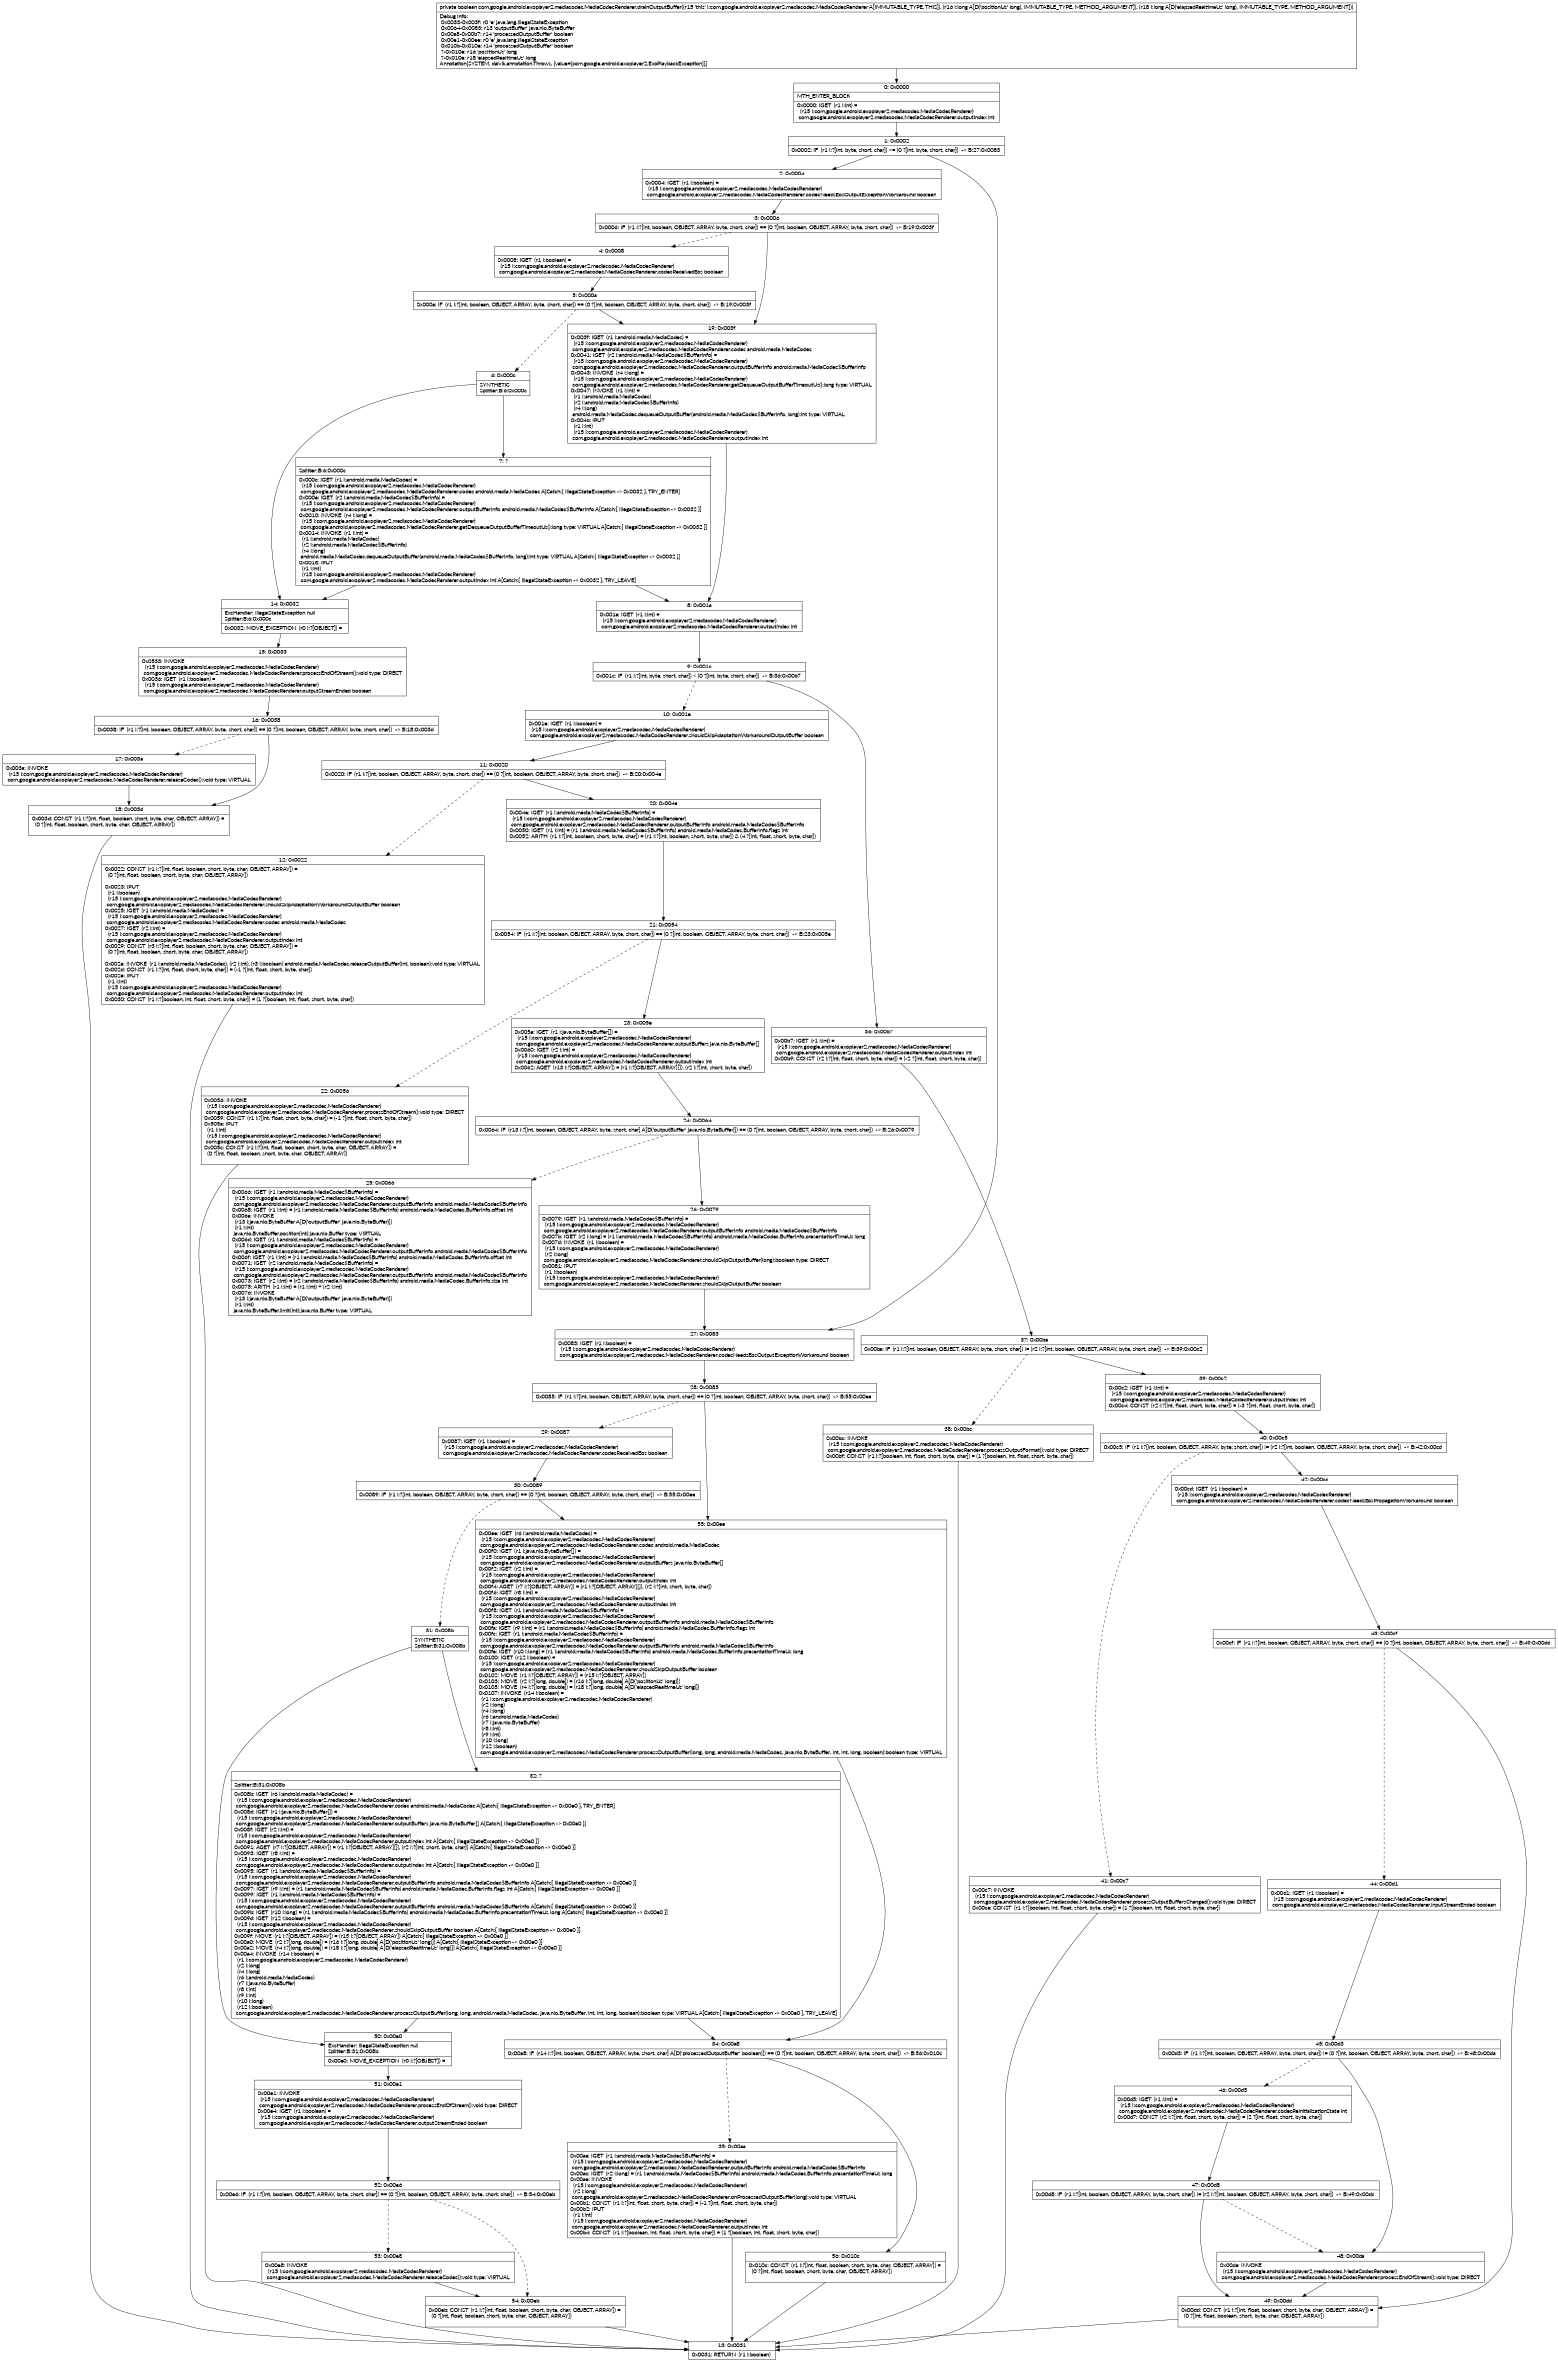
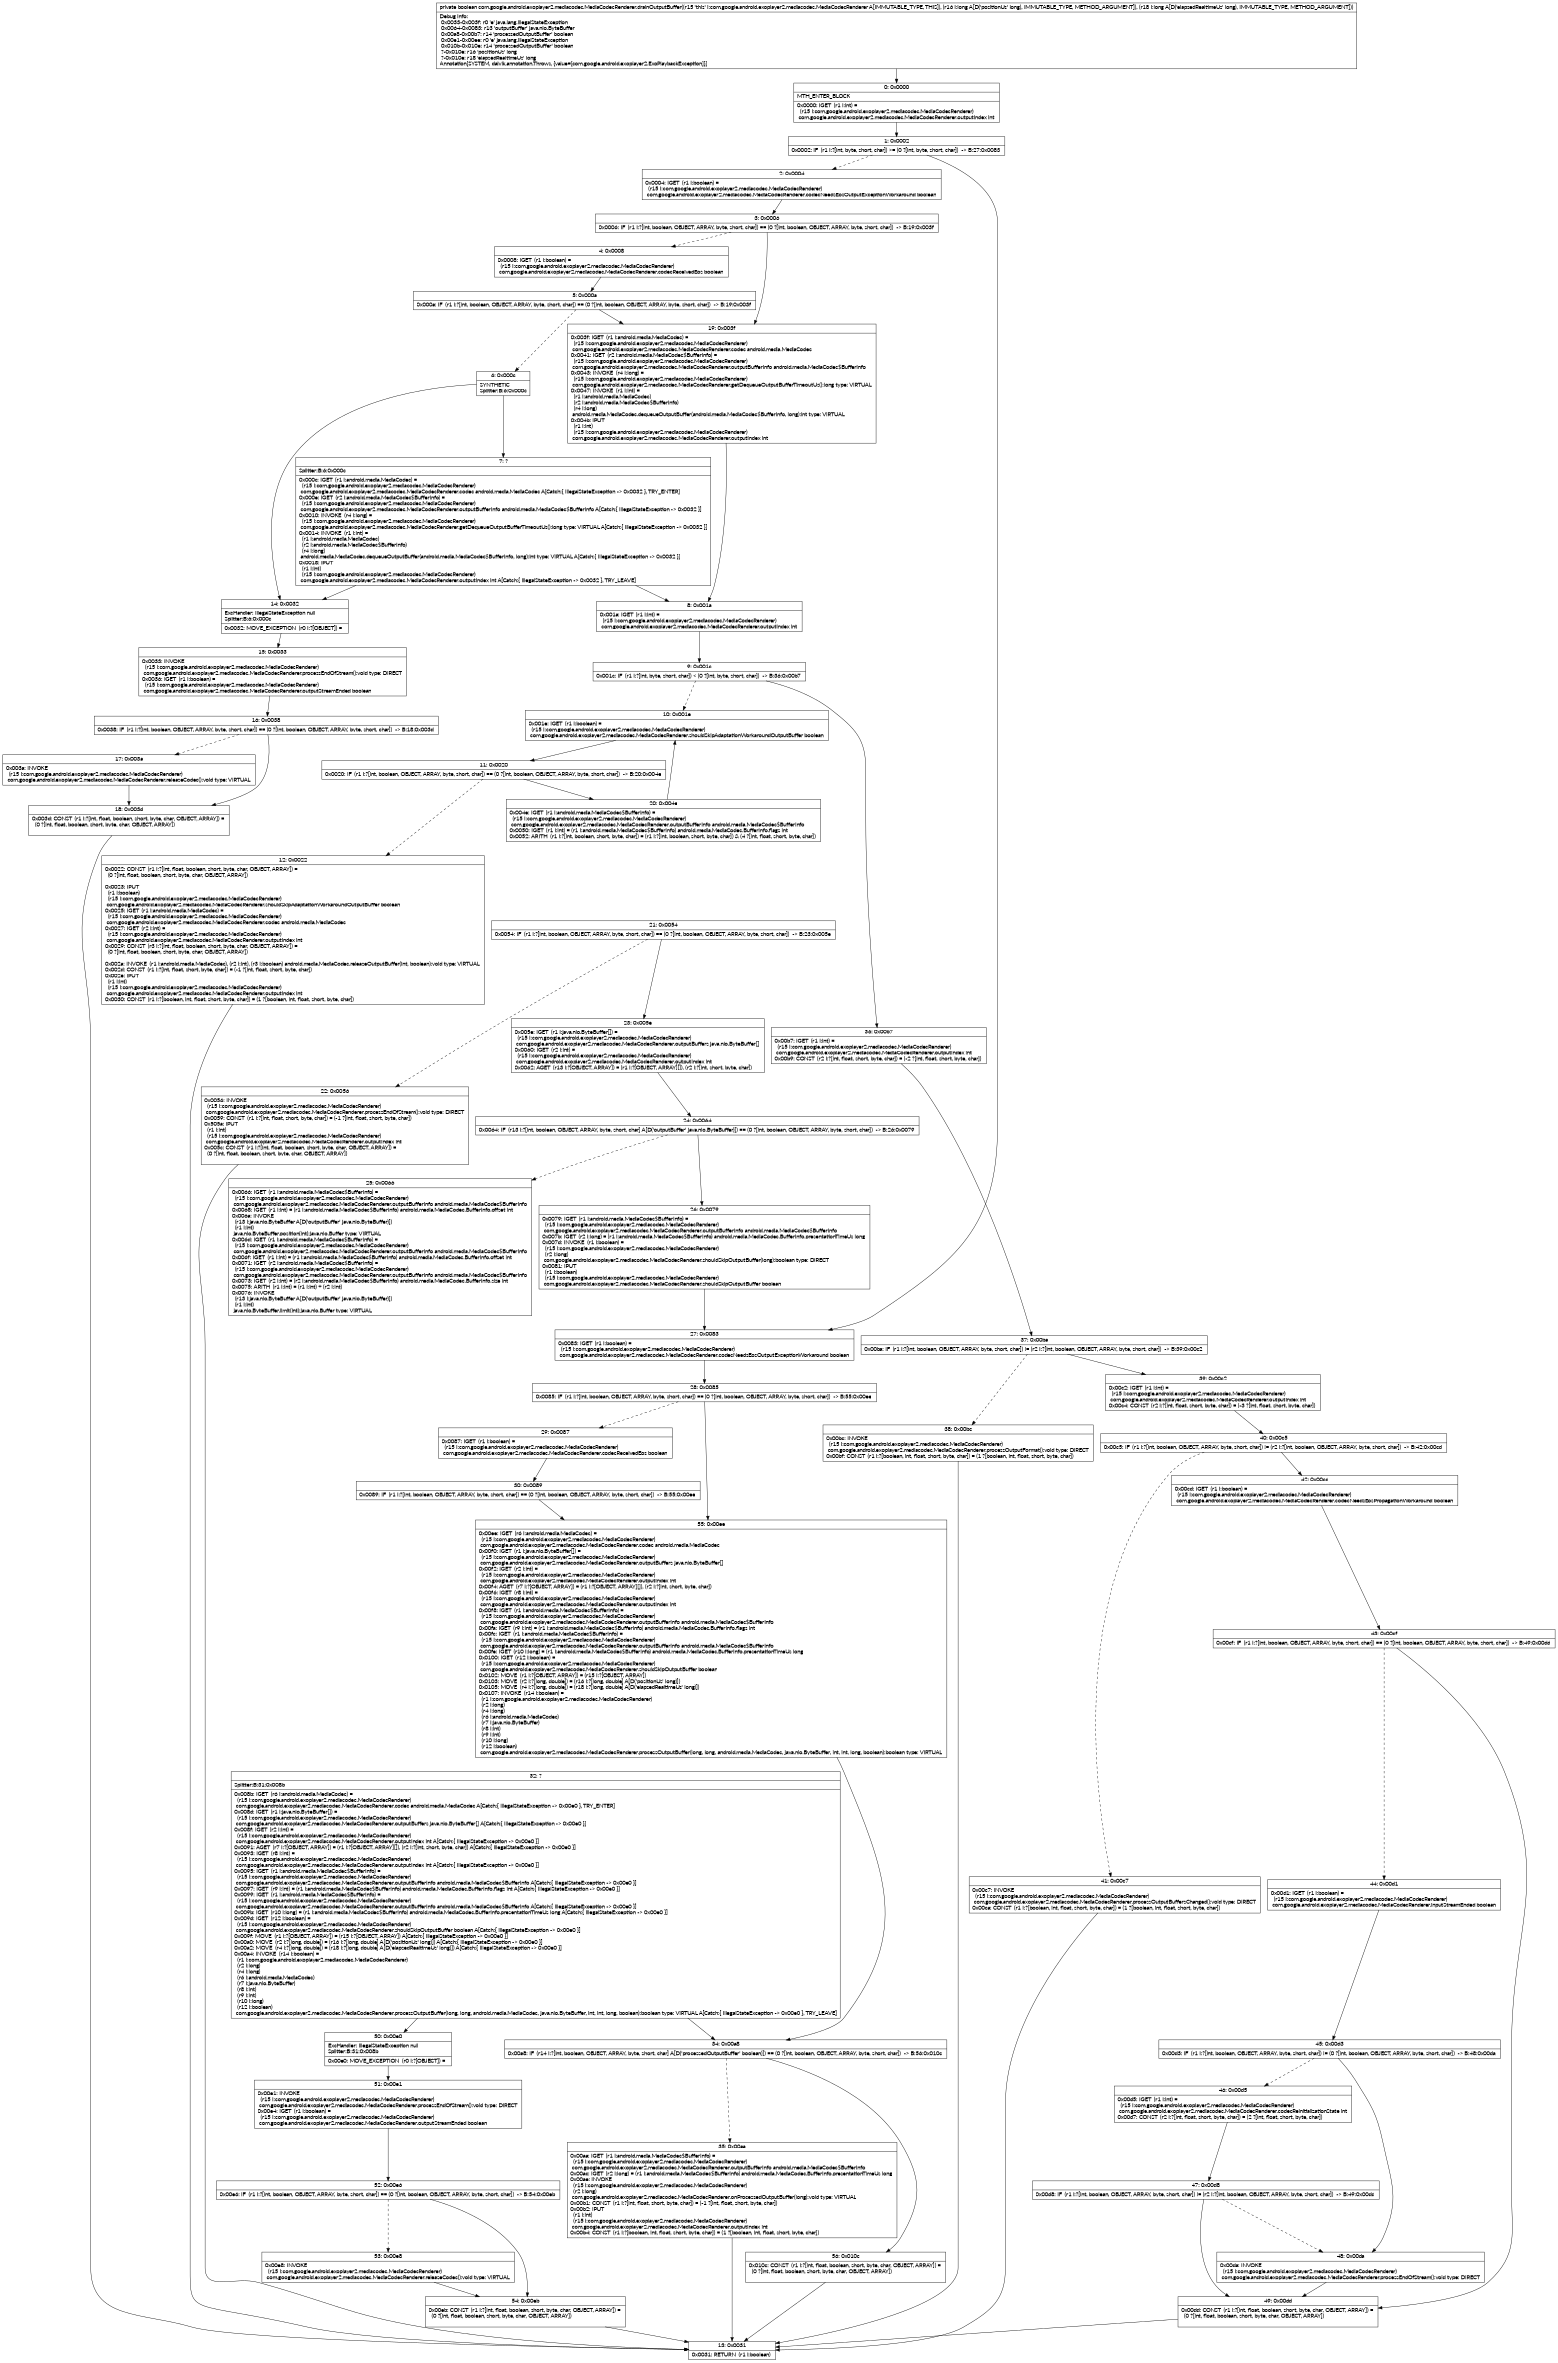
edge "1: 0x0002" -> "2: 0x0004": style solid -> dashed
node "15: 0x0033": text "0x0533: INVOKE" -> "0x0033: INVOKE"
edge "20: 0x004e" -> "21: 0x0054": now "20: 0x004e" -> "10: 0x001e"
node "31: 0x008b": removed
edge "52: 0x00e6" -> "54: 0x00eb": style dashed -> solid
